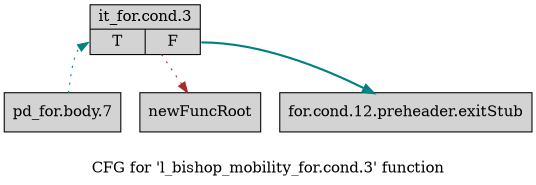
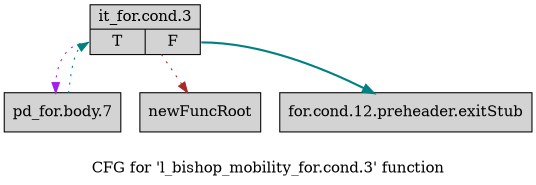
edge "it_for.cond.3" -> "pd_for.body.7": added
